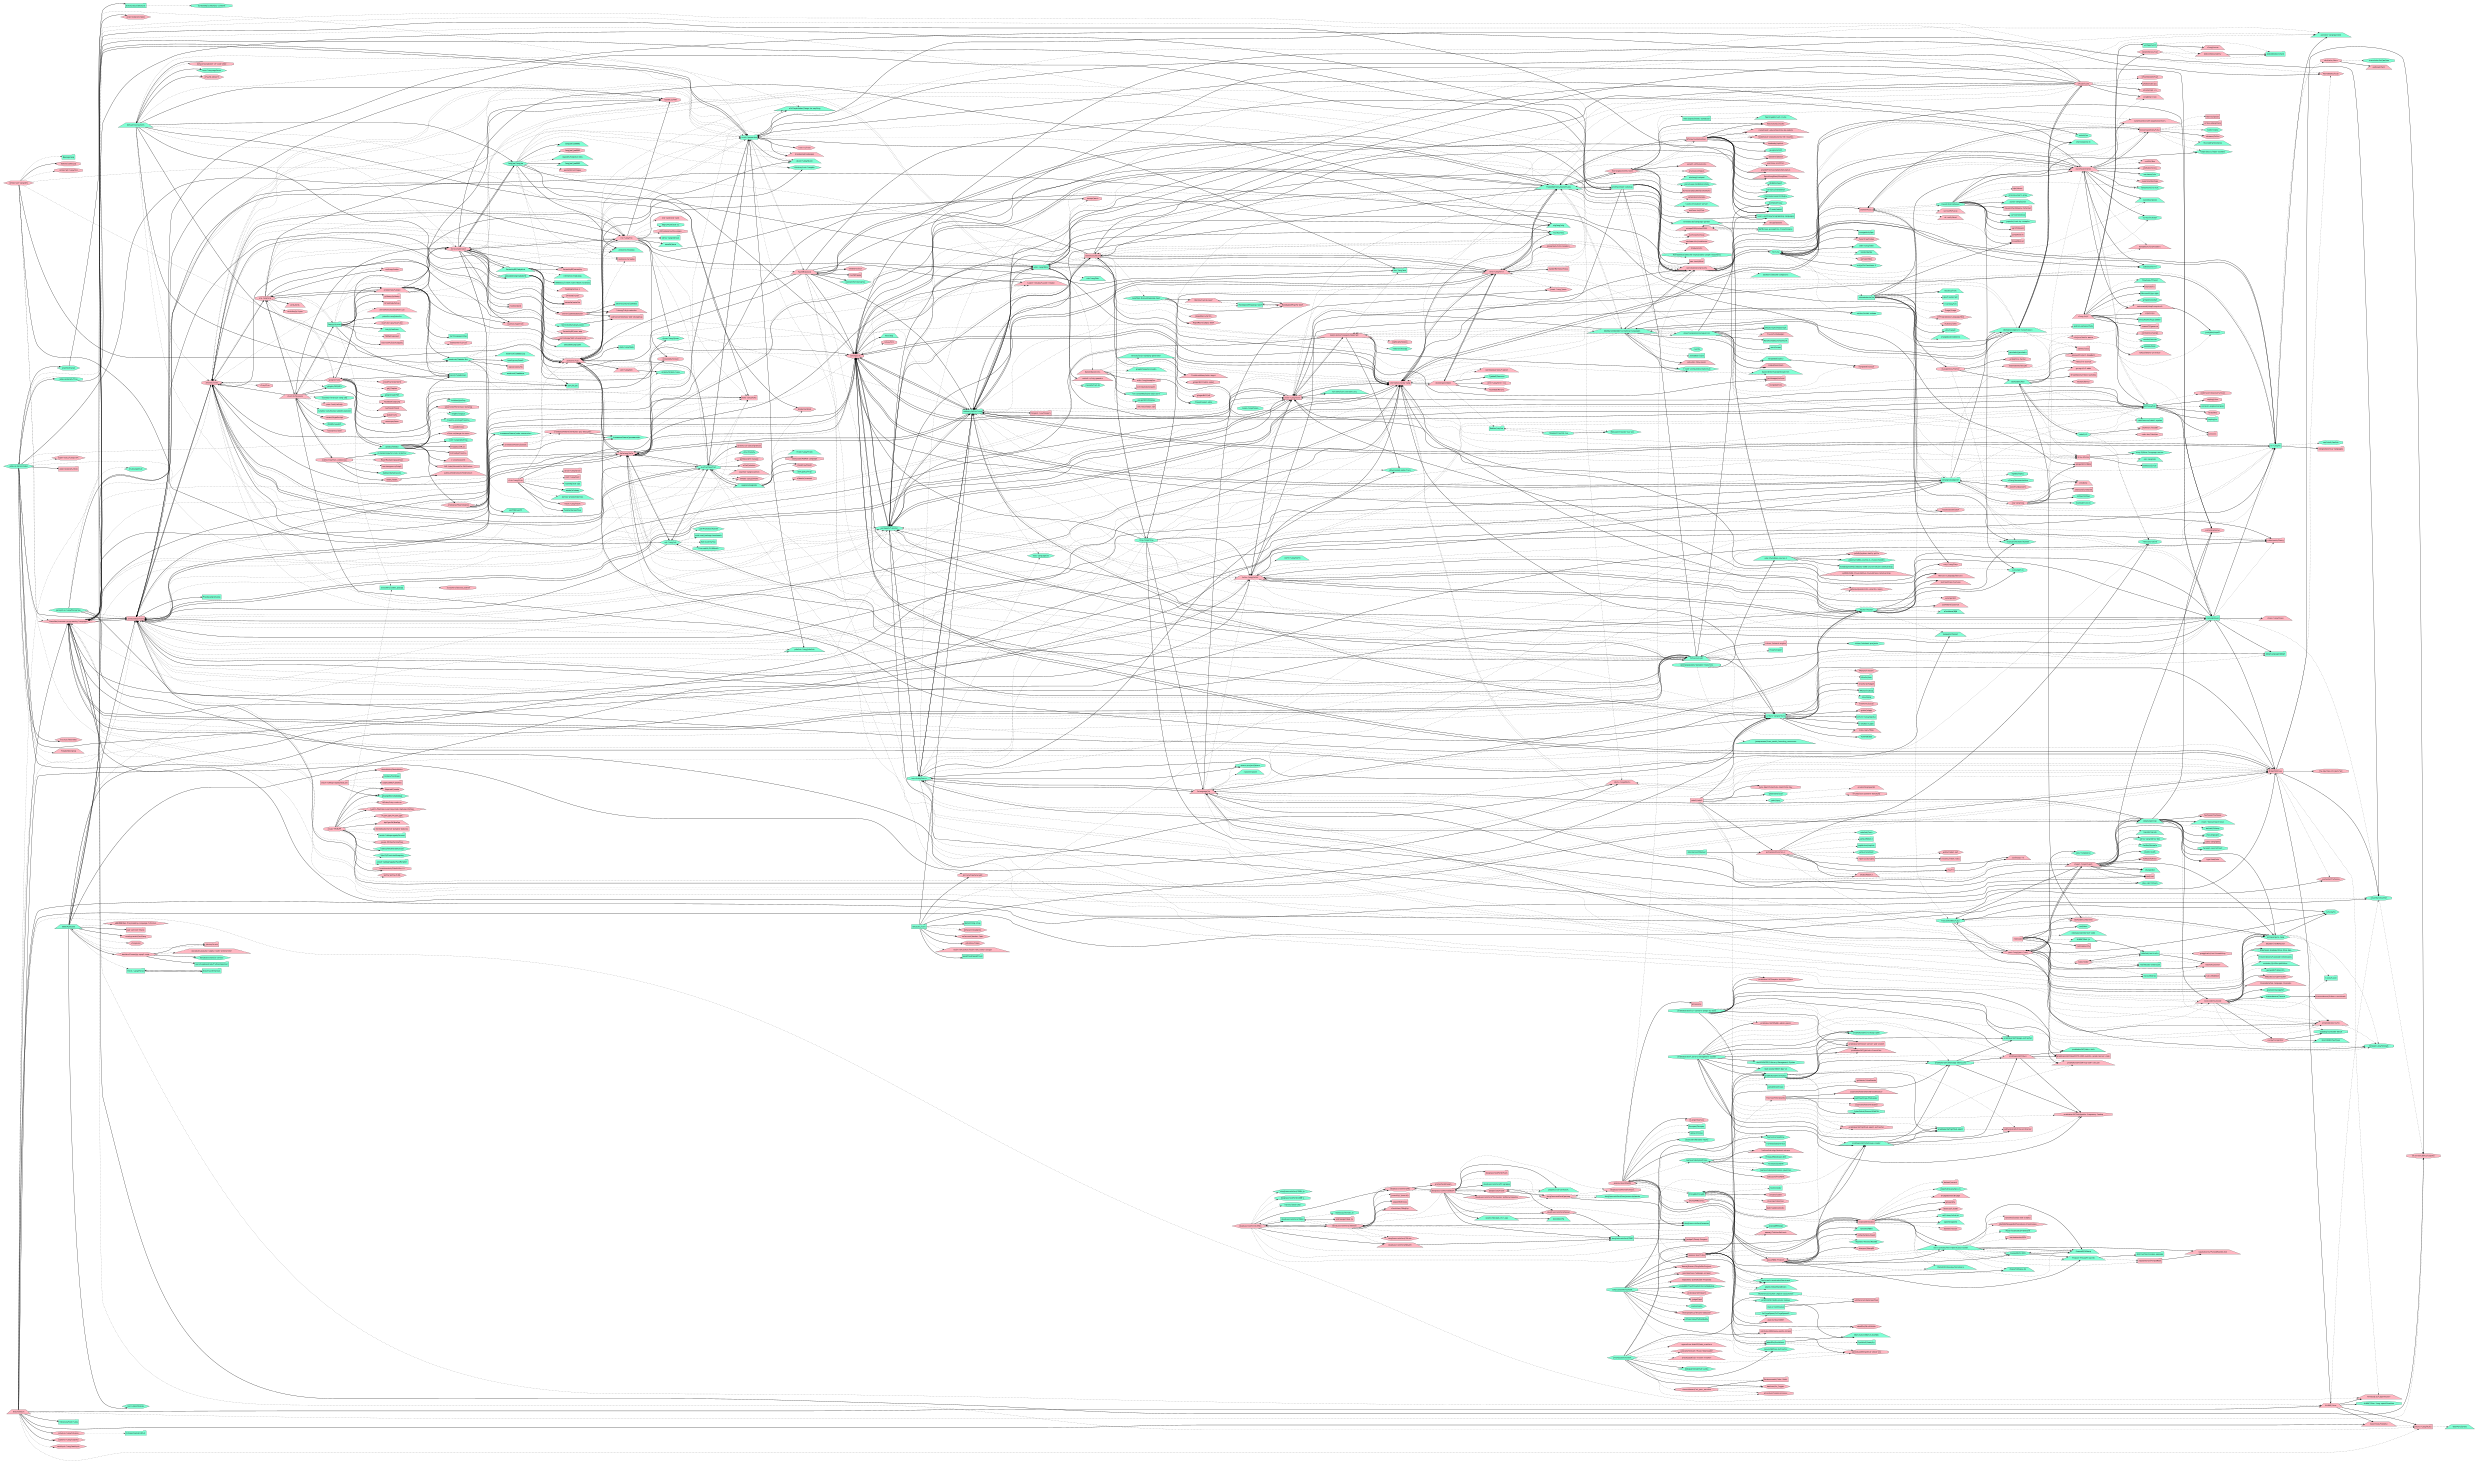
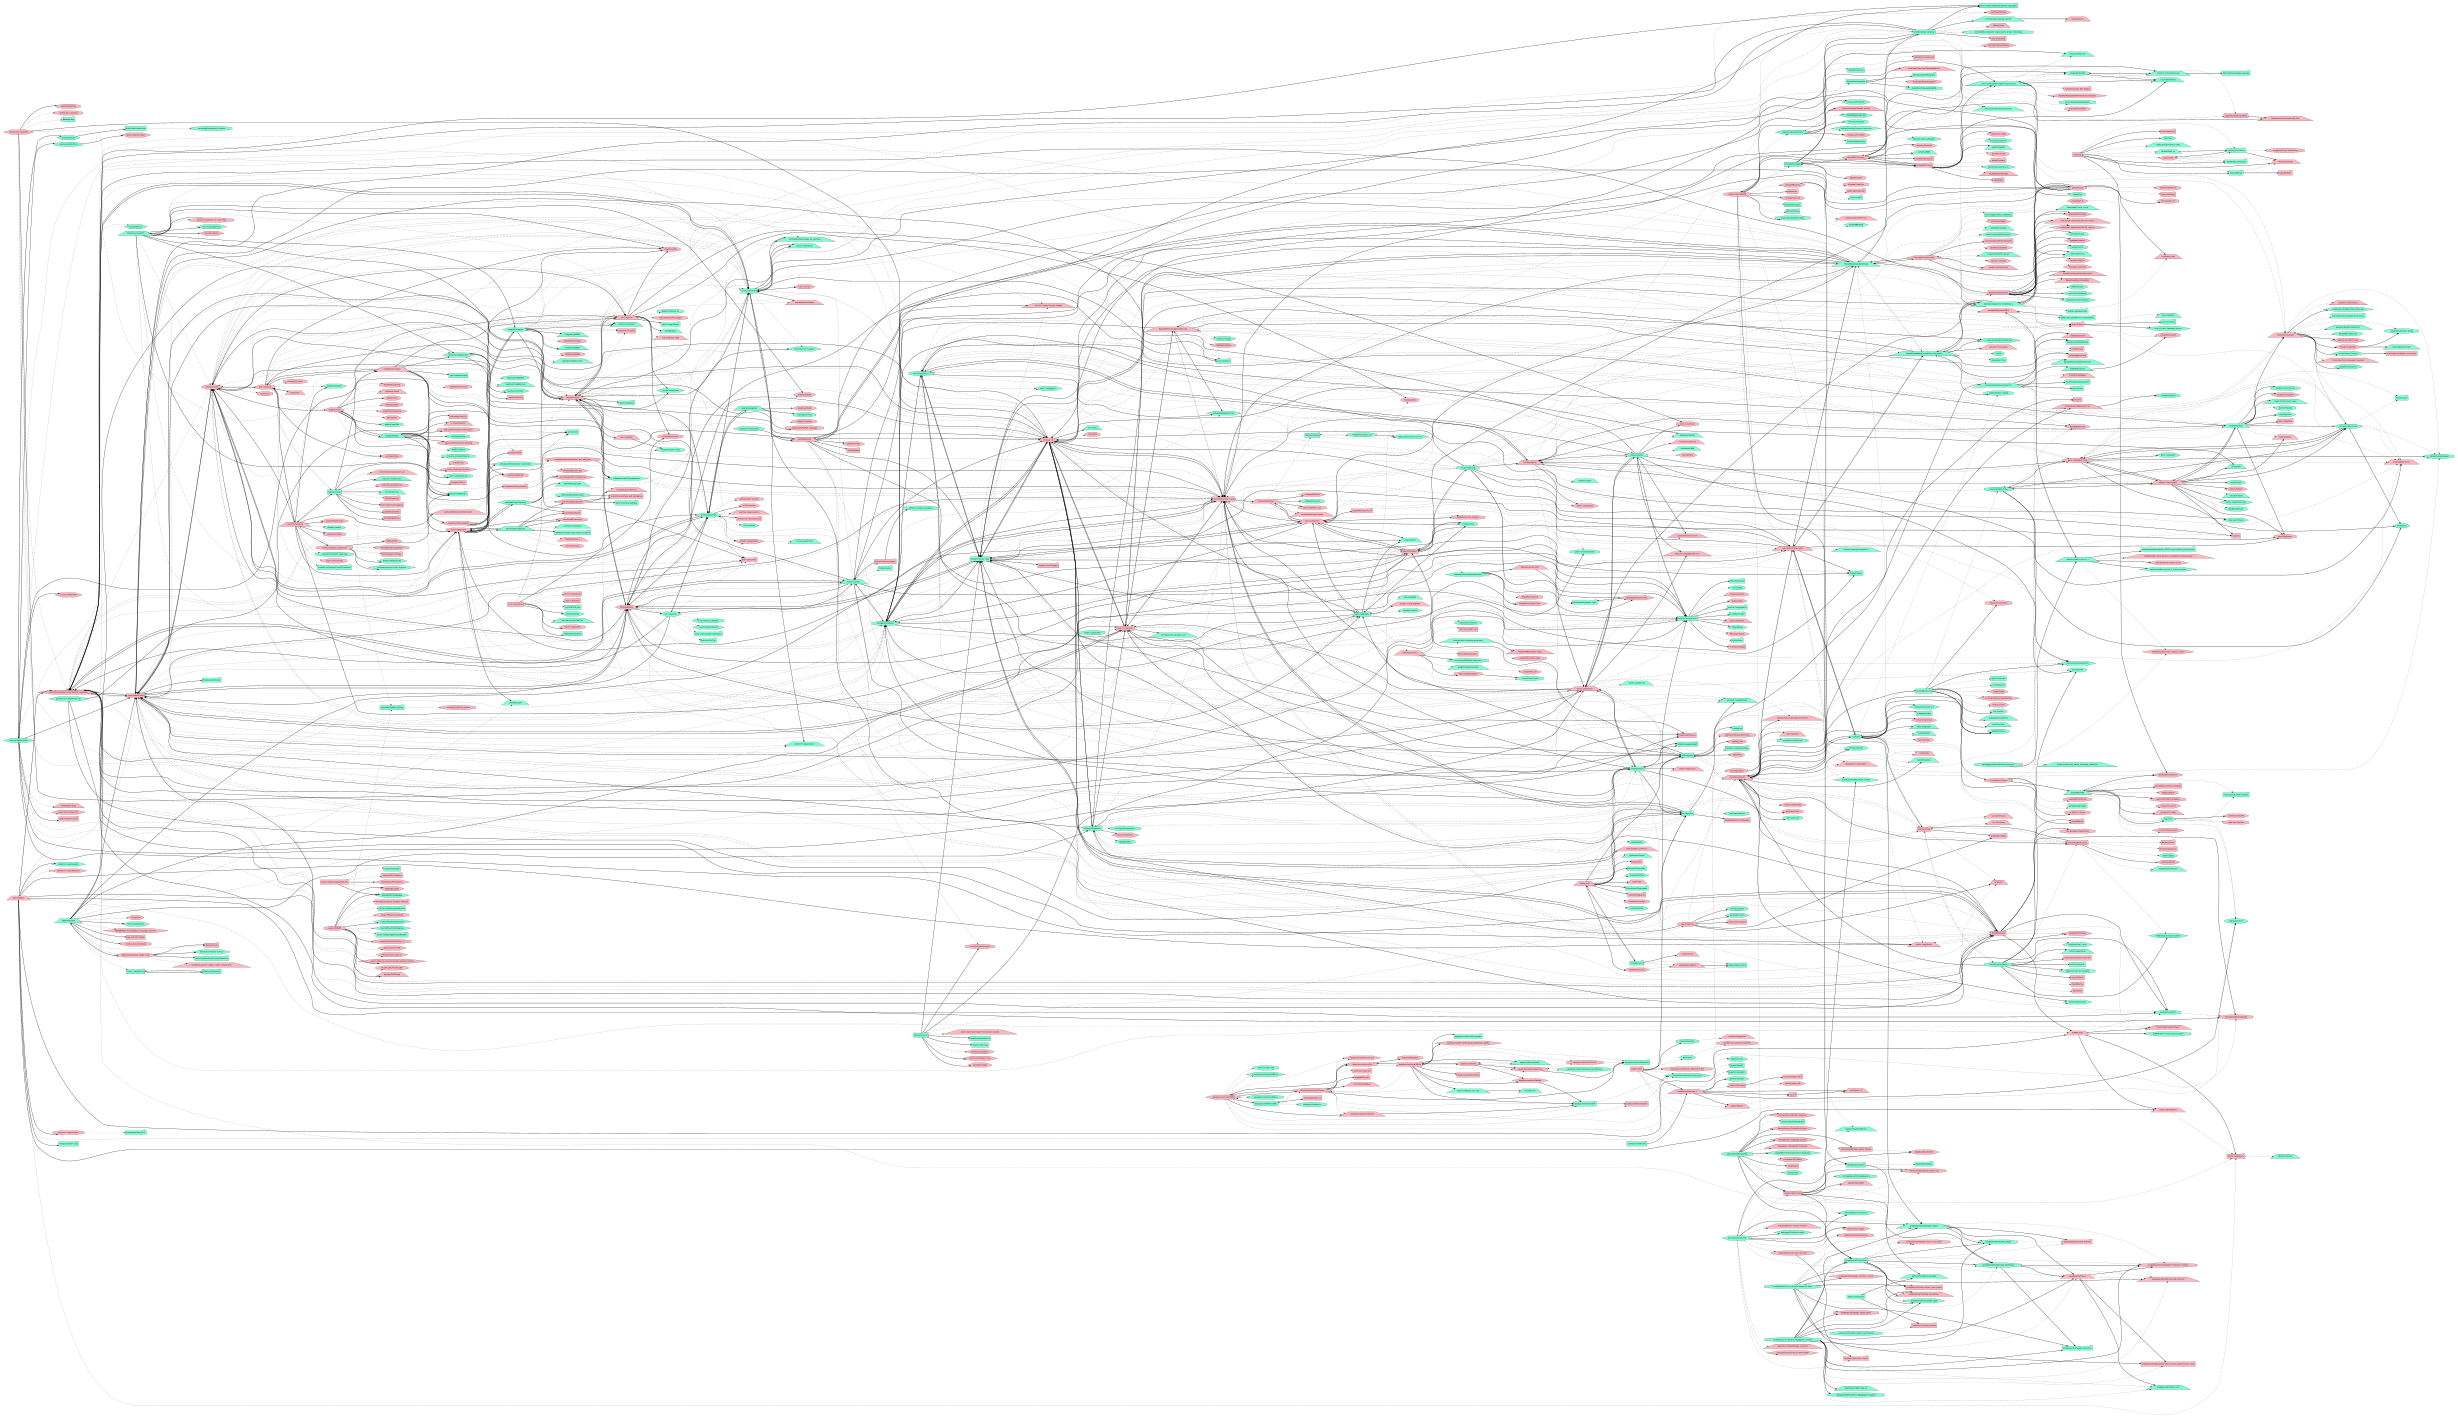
edge "FastVM/minivm" -> "michaelforney/cproc": reversed
edge "metaeducation/ren-c" -> "gchiu/rebolbot": style dashed -> bold
node "Microsoft/krabsetw": fillcolor lightpink -> aquamarine
node "prabhakar267/github_email": shape folder -> octagon
node "cognate-lang/cognate": fillcolor lightpink -> aquamarine
